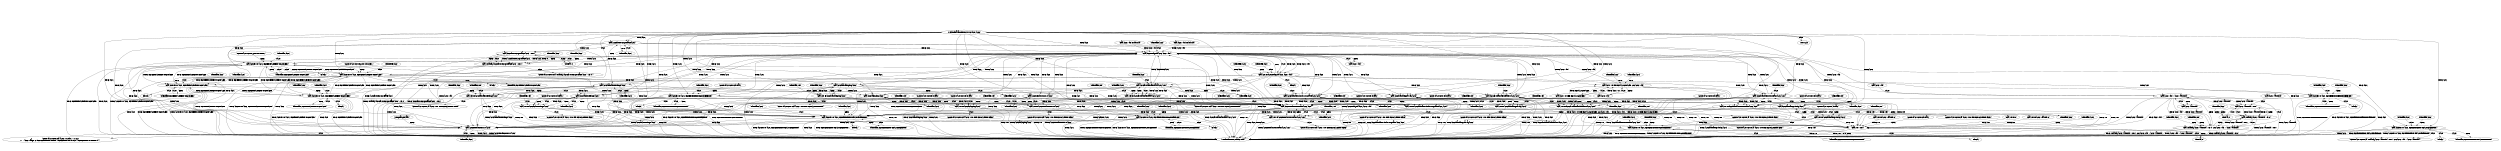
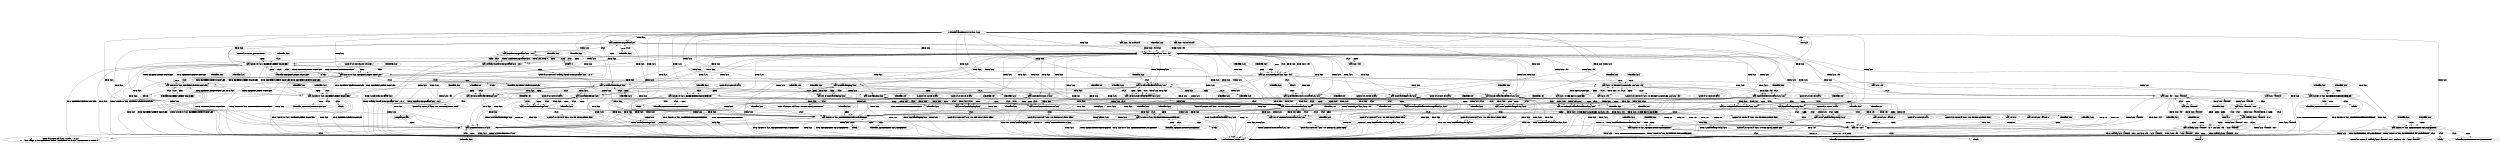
edge "(Call,h2s->st == H2_SS_CLOSED && h2c->dsi)" -> "(Call,h2c->dsi > h2c->last_sid)": added, label "DDG: h2c->dsi"
node "(ControlStructure,if (h2s->st == H2_SS_CLOSED && h2c->dsi))": added
edge "(Call,ret = h2c_handle_window_update(h2c, h2s))" -> "(Call,h2c_handle_window_update(h2c, h2s))": removed, label "CFG:"
